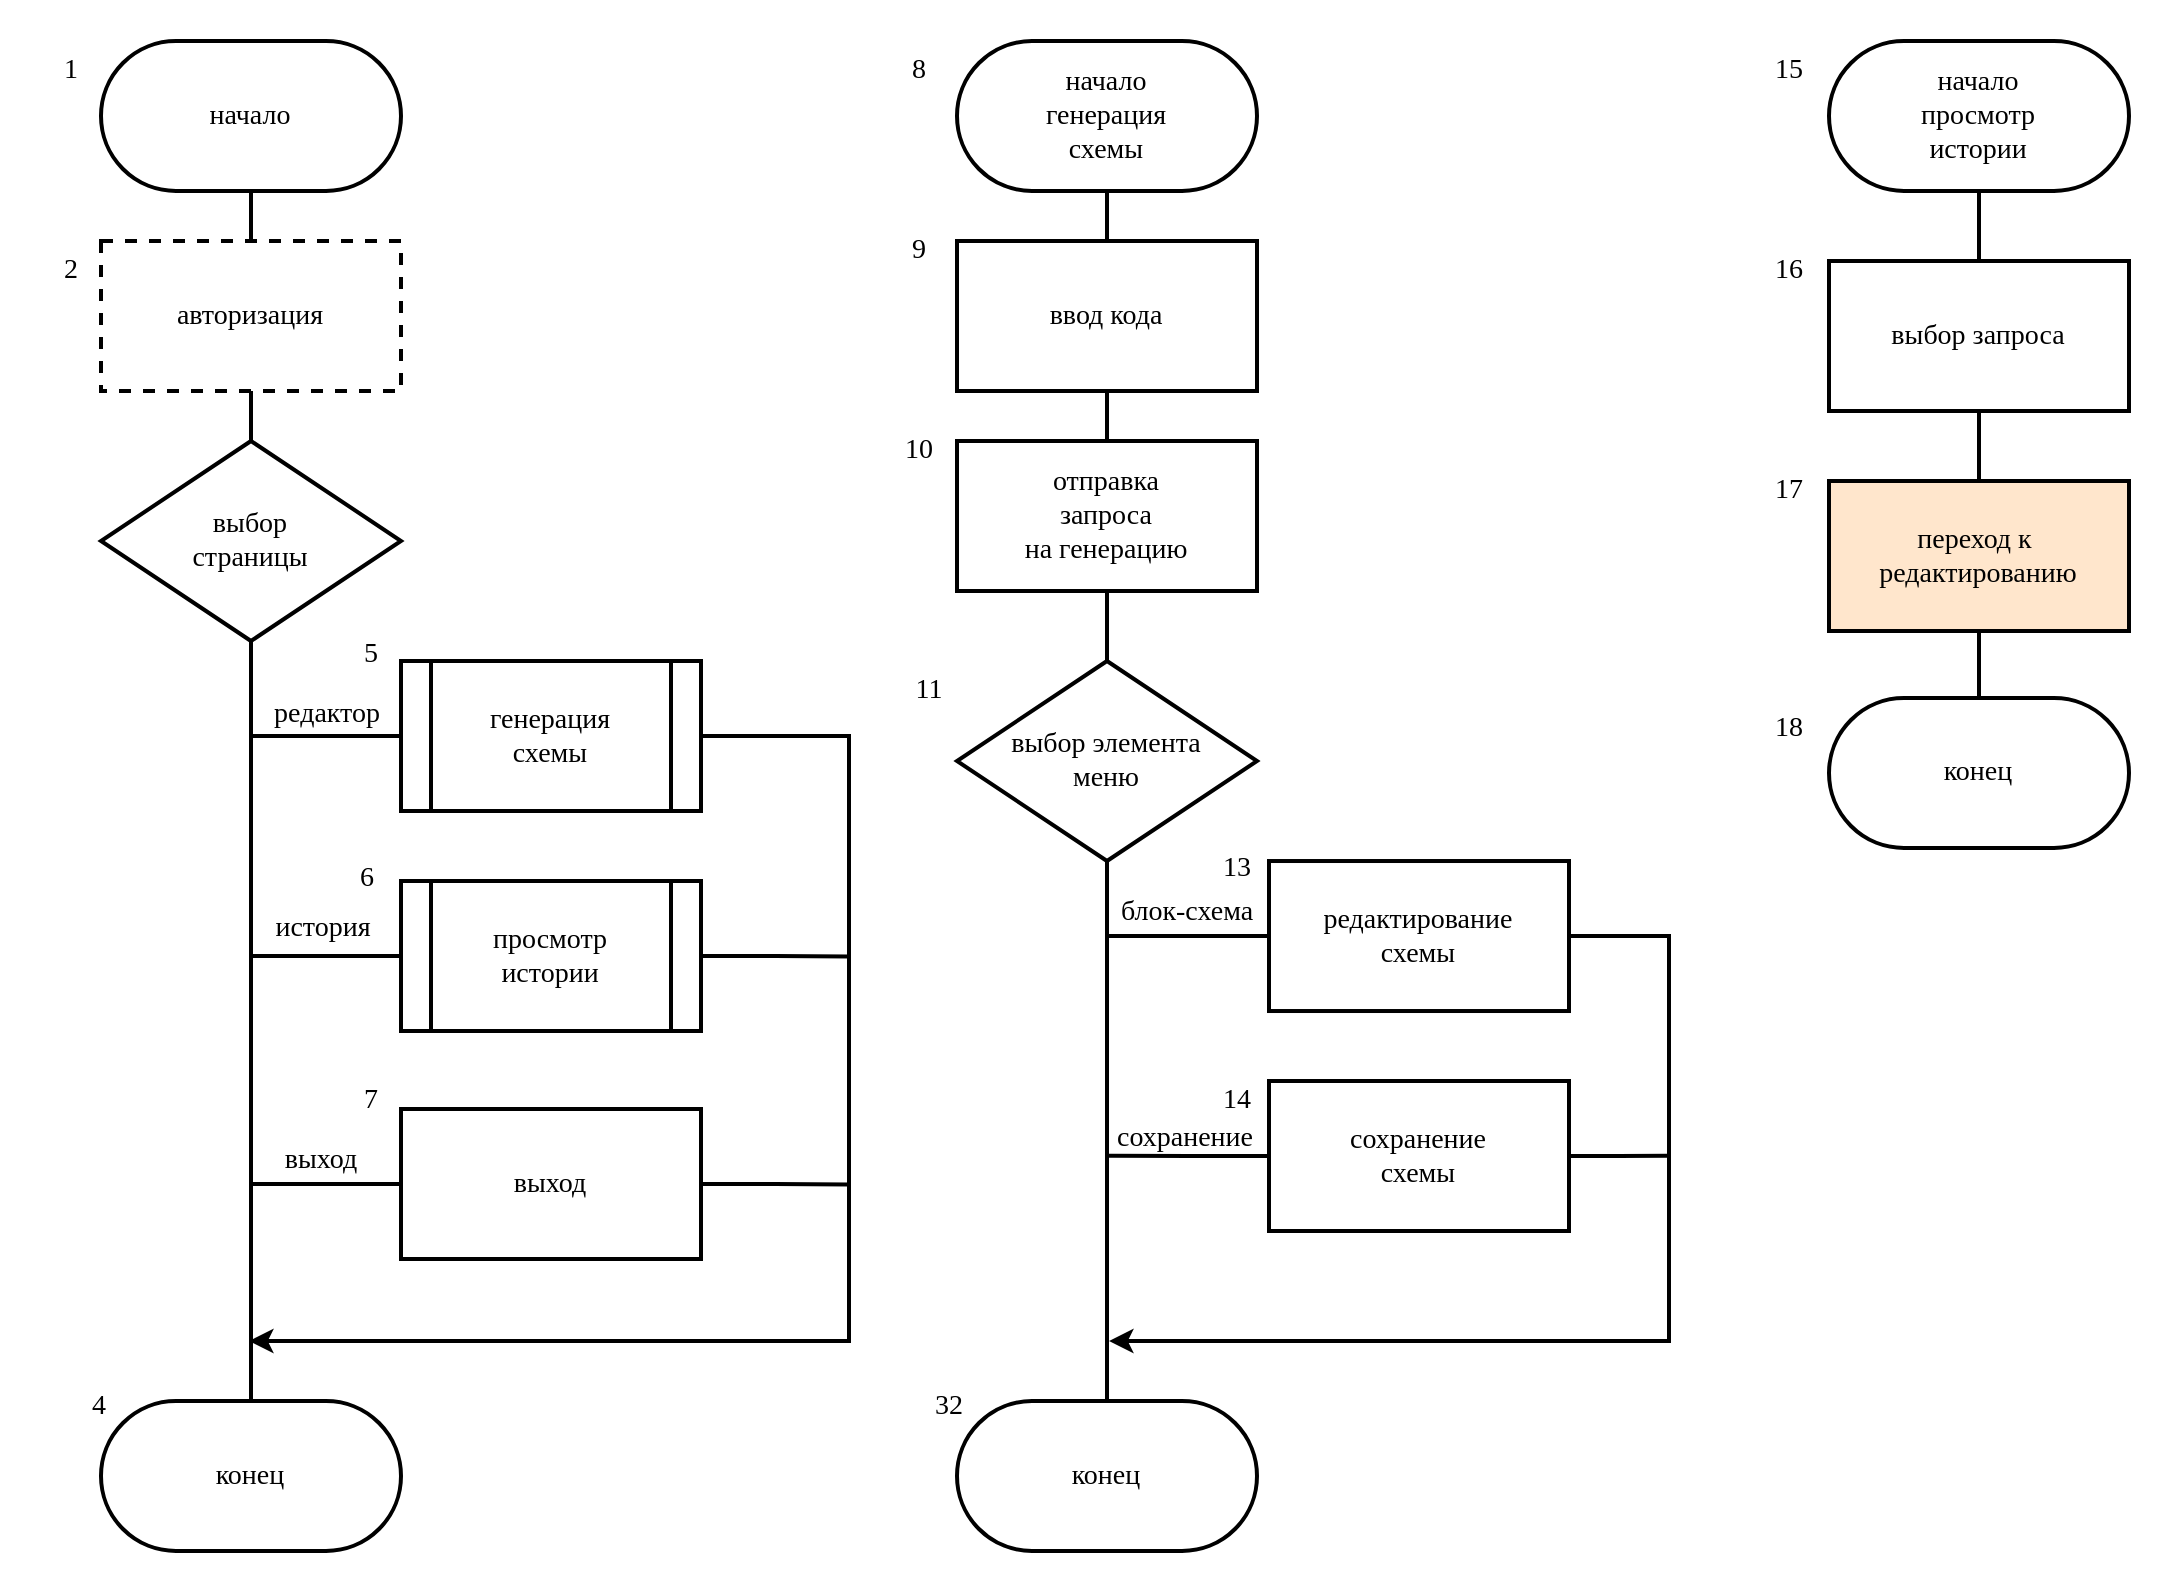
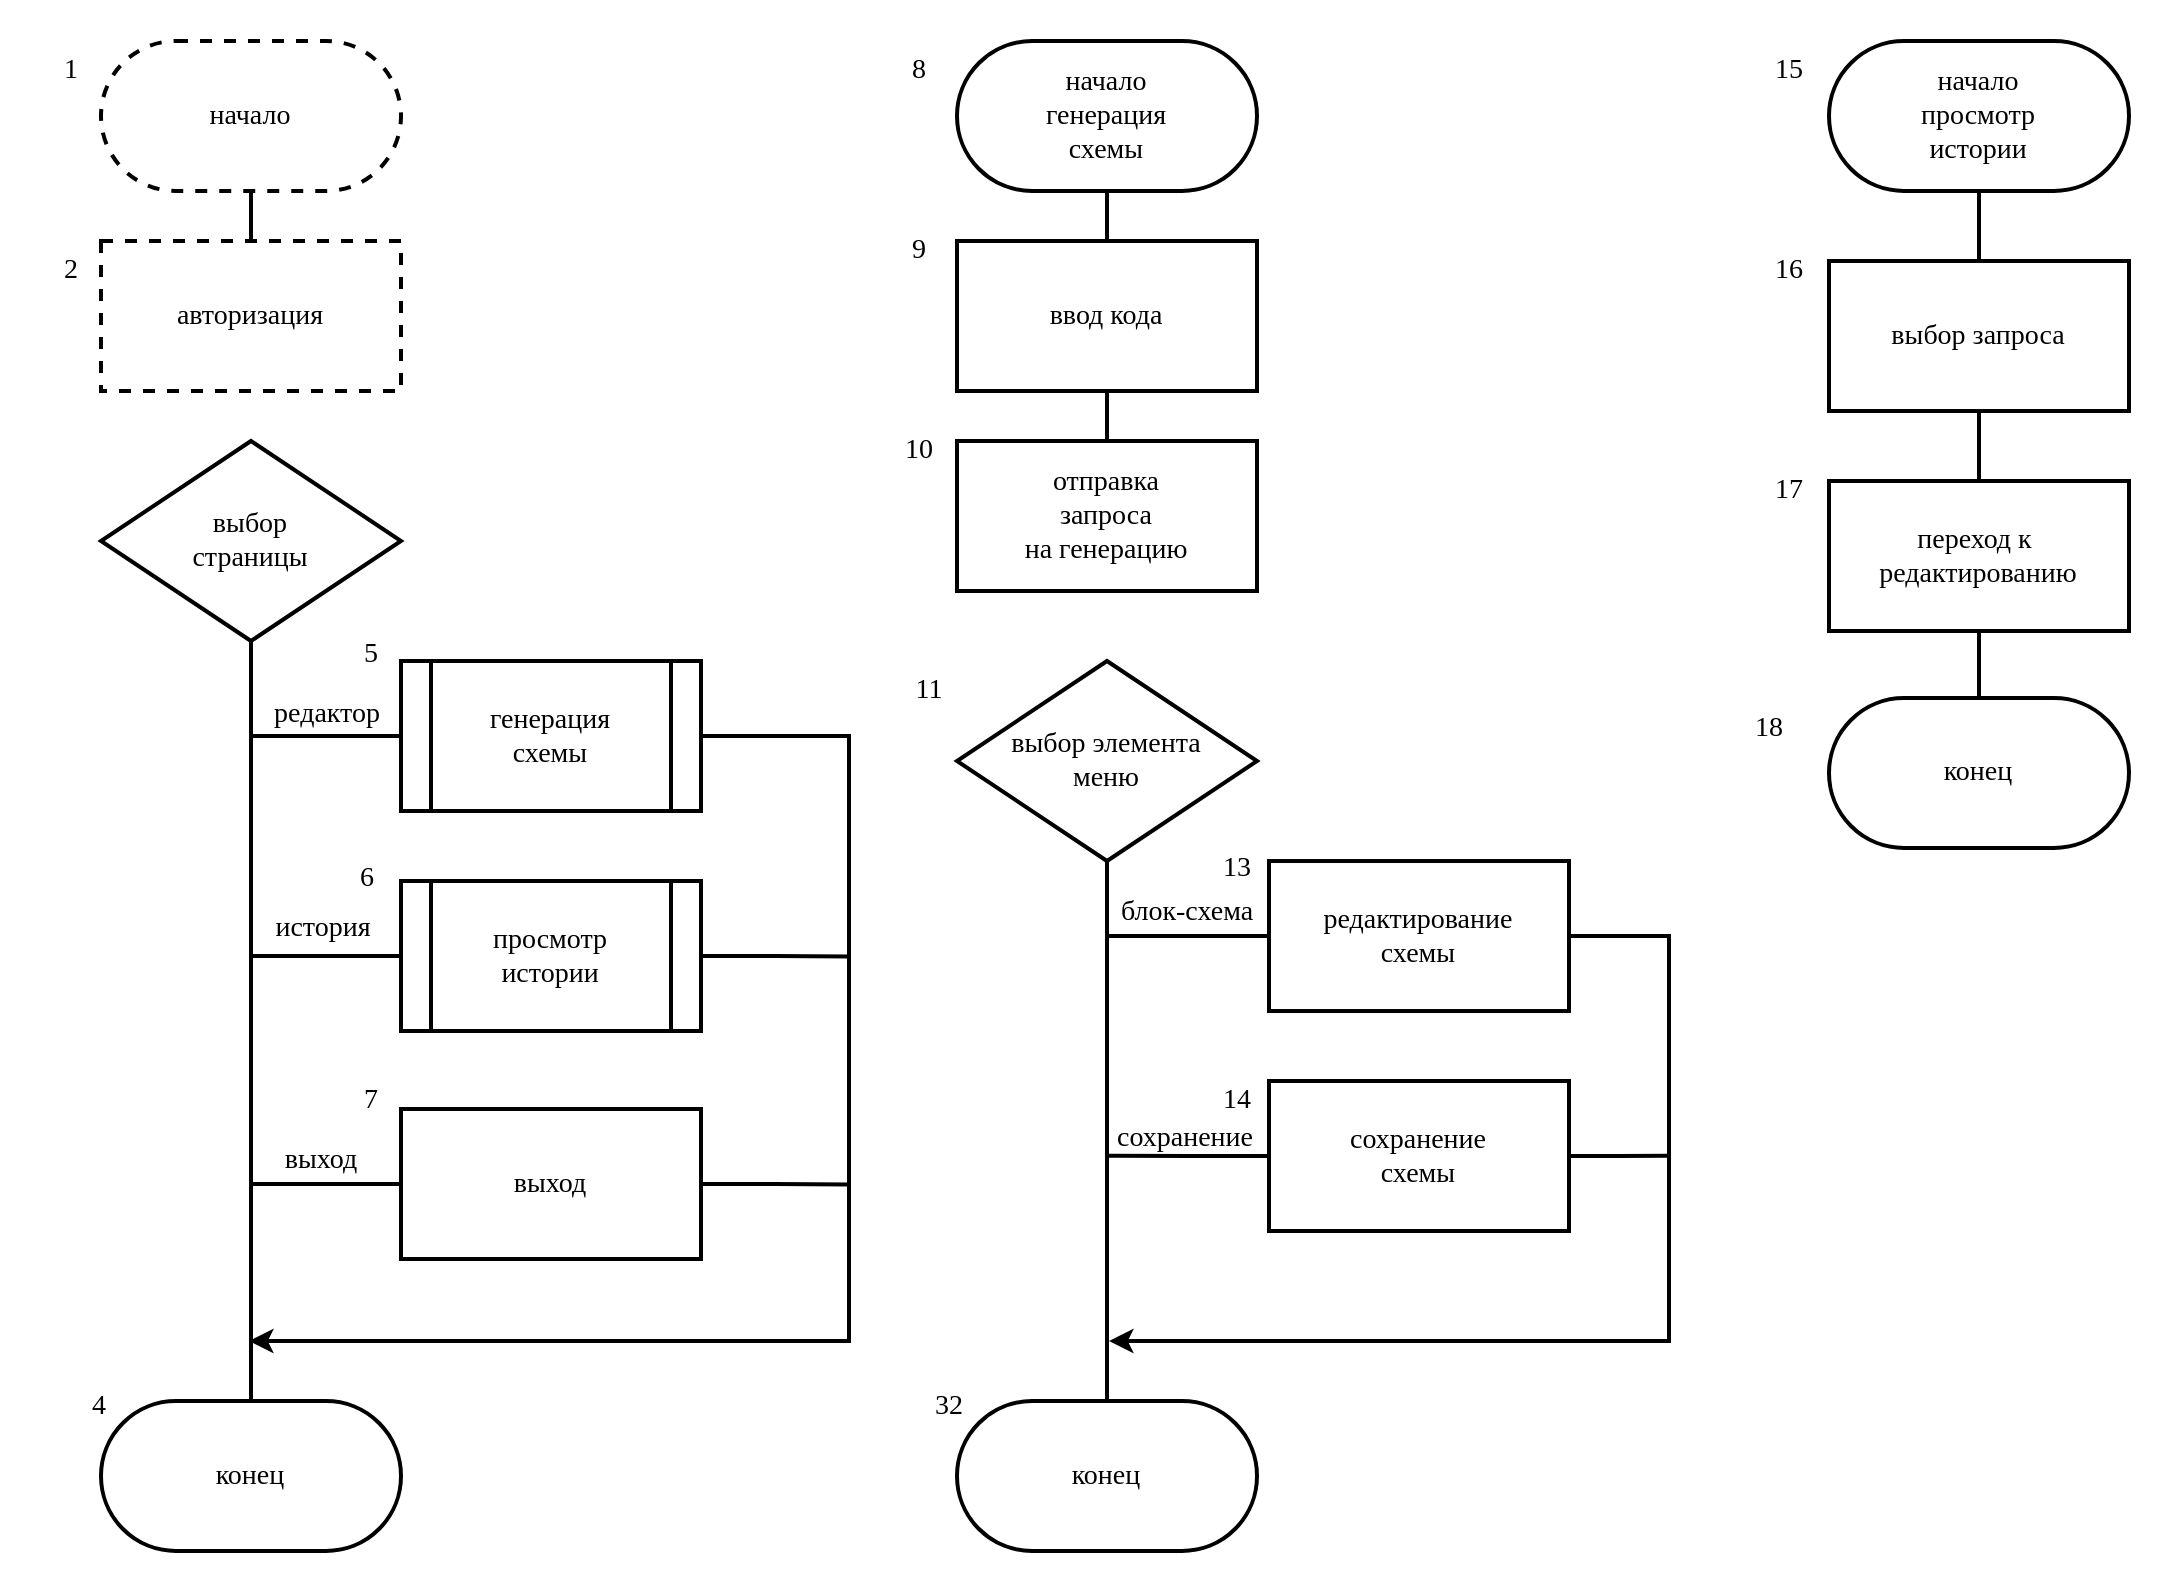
node "начало": style solid -> dashed
edge "авторизация" -- "выборстраницы": removed
node "переход к редактированию": fillcolor #ffe6cc -> #ffffff
edge "отправказапросана генерацию" -- "выбор элементаменю": removed
node "18": moved (1789, 728) -> (1769, 728)
